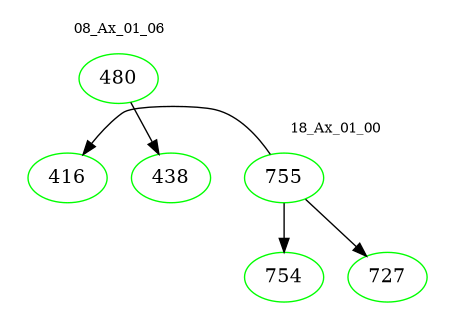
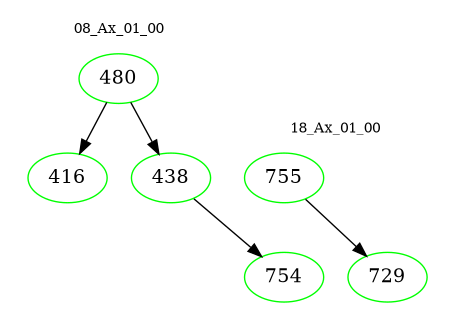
cluster "08_Ax_01_06": label "08_Ax_01_06" -> "08_Ax_01_00"
edge "755" -> "416": now "480" -> "416"
edge "755" -> "754": now "438" -> "754"
node "727": label "727" -> "729"
